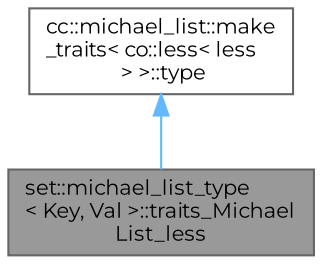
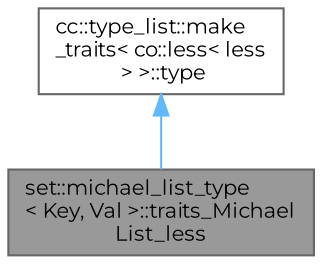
node "cc::michael_list::make _traits< co::less< less > >::type": label "cc::michael_list::make _traits< co::less< less > >::type" -> "cc::type_list::make _traits< co::less< less > >::type"
